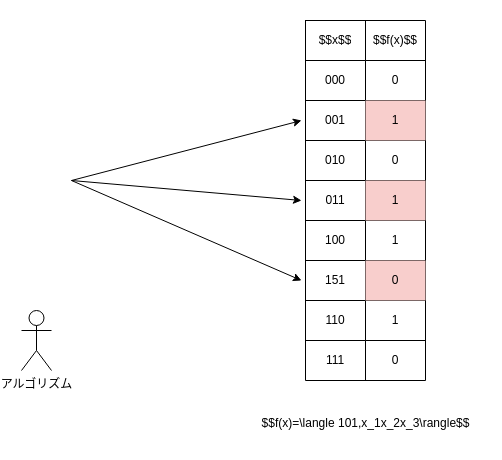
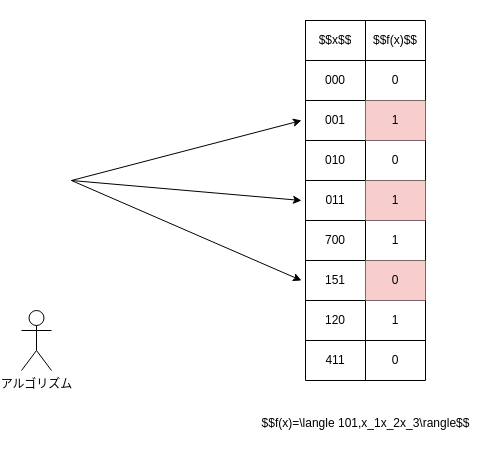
node "100": label "100" -> "700"
node "110": label "110" -> "120"
node "111": label "111" -> "411"
